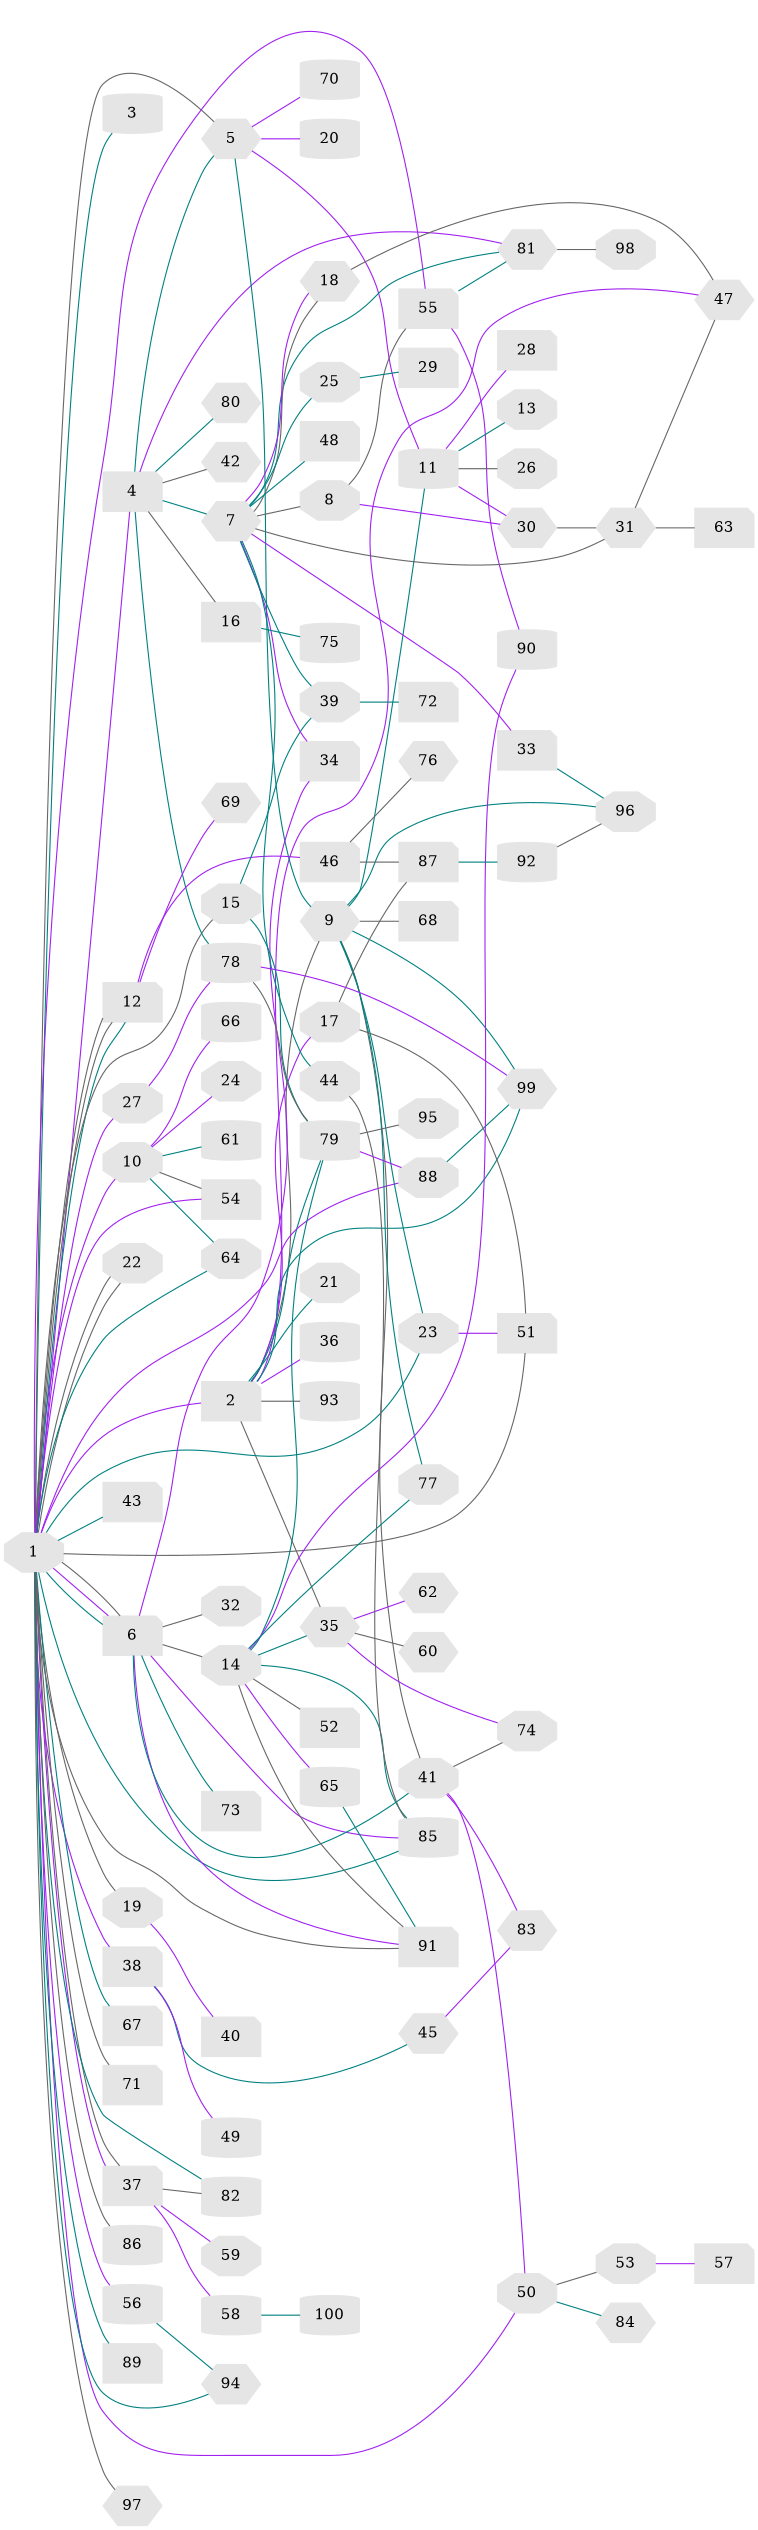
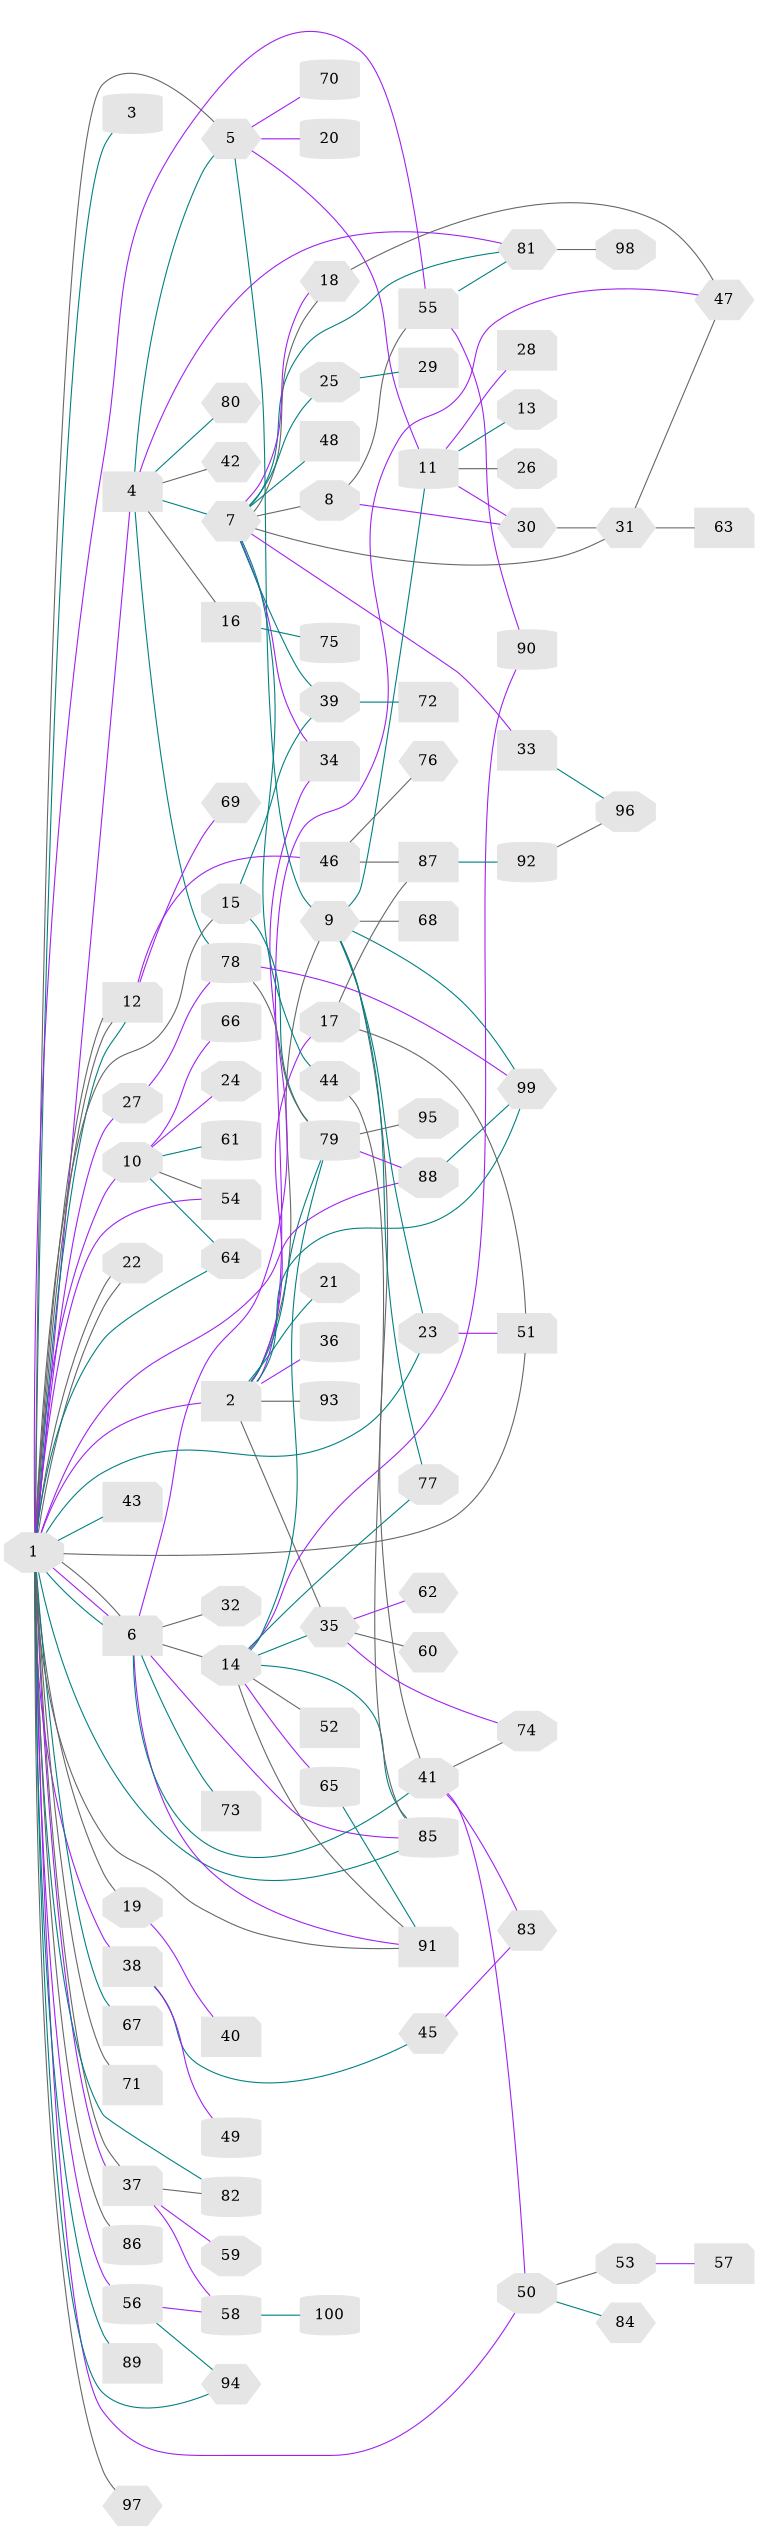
edge "96" -- "9": removed
edge "56" -- "58": added
